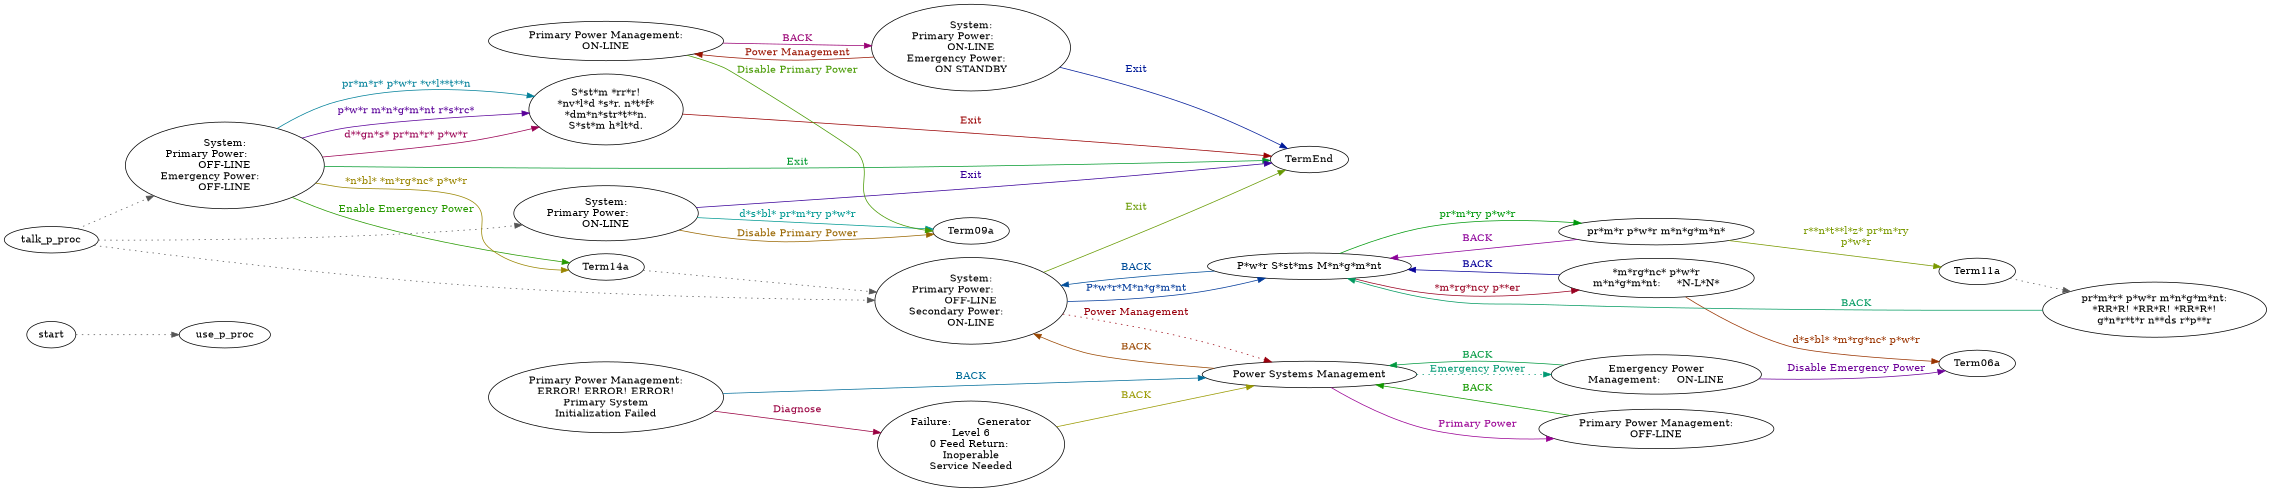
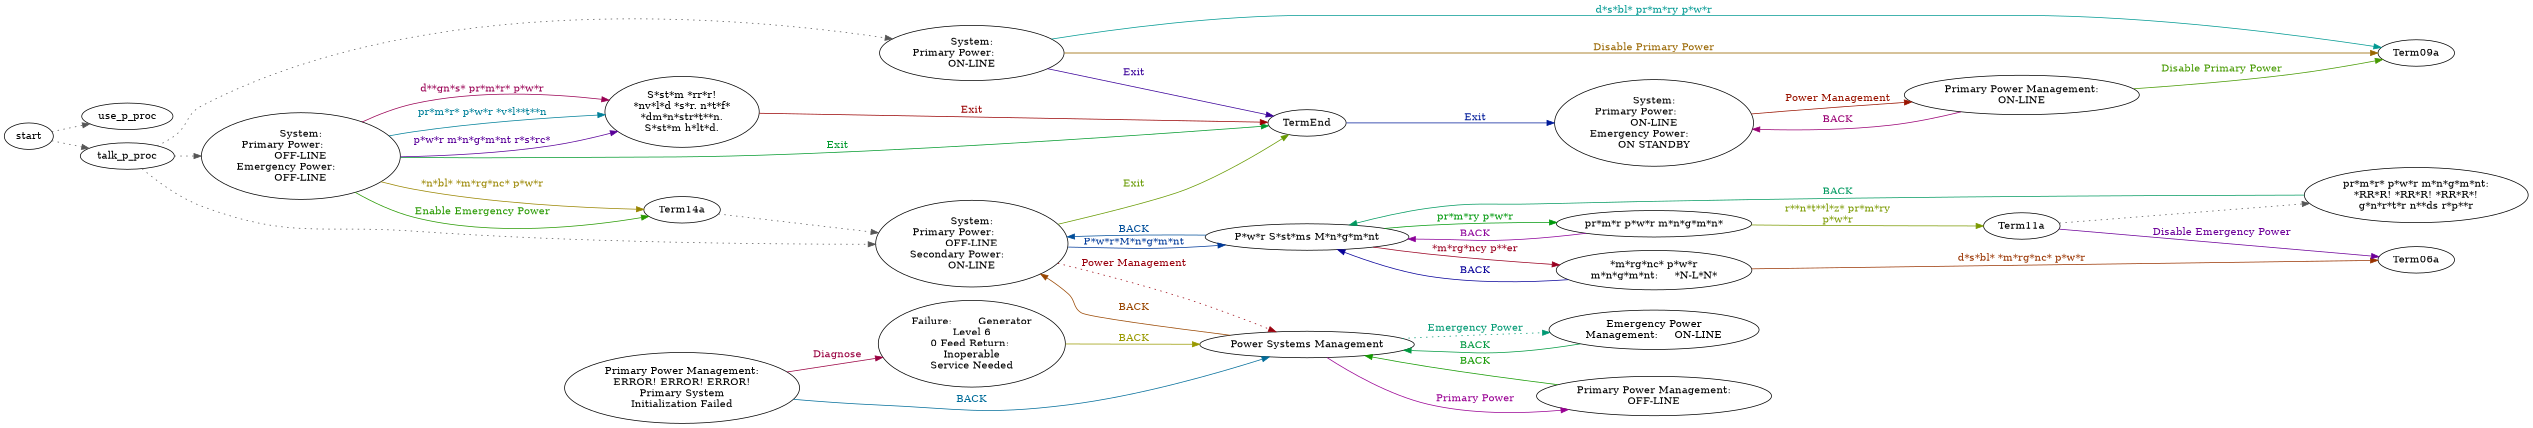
edge "System: Primary Power: ON-LINE Emergency Power: ON STANDBY" -> "TermEnd": reversed
edge "start" -> "talk_p_proc": added
edge "Emergency Power Management:     ON-LINE" -> "Term06a": now "Term11a" -> "Term06a"
